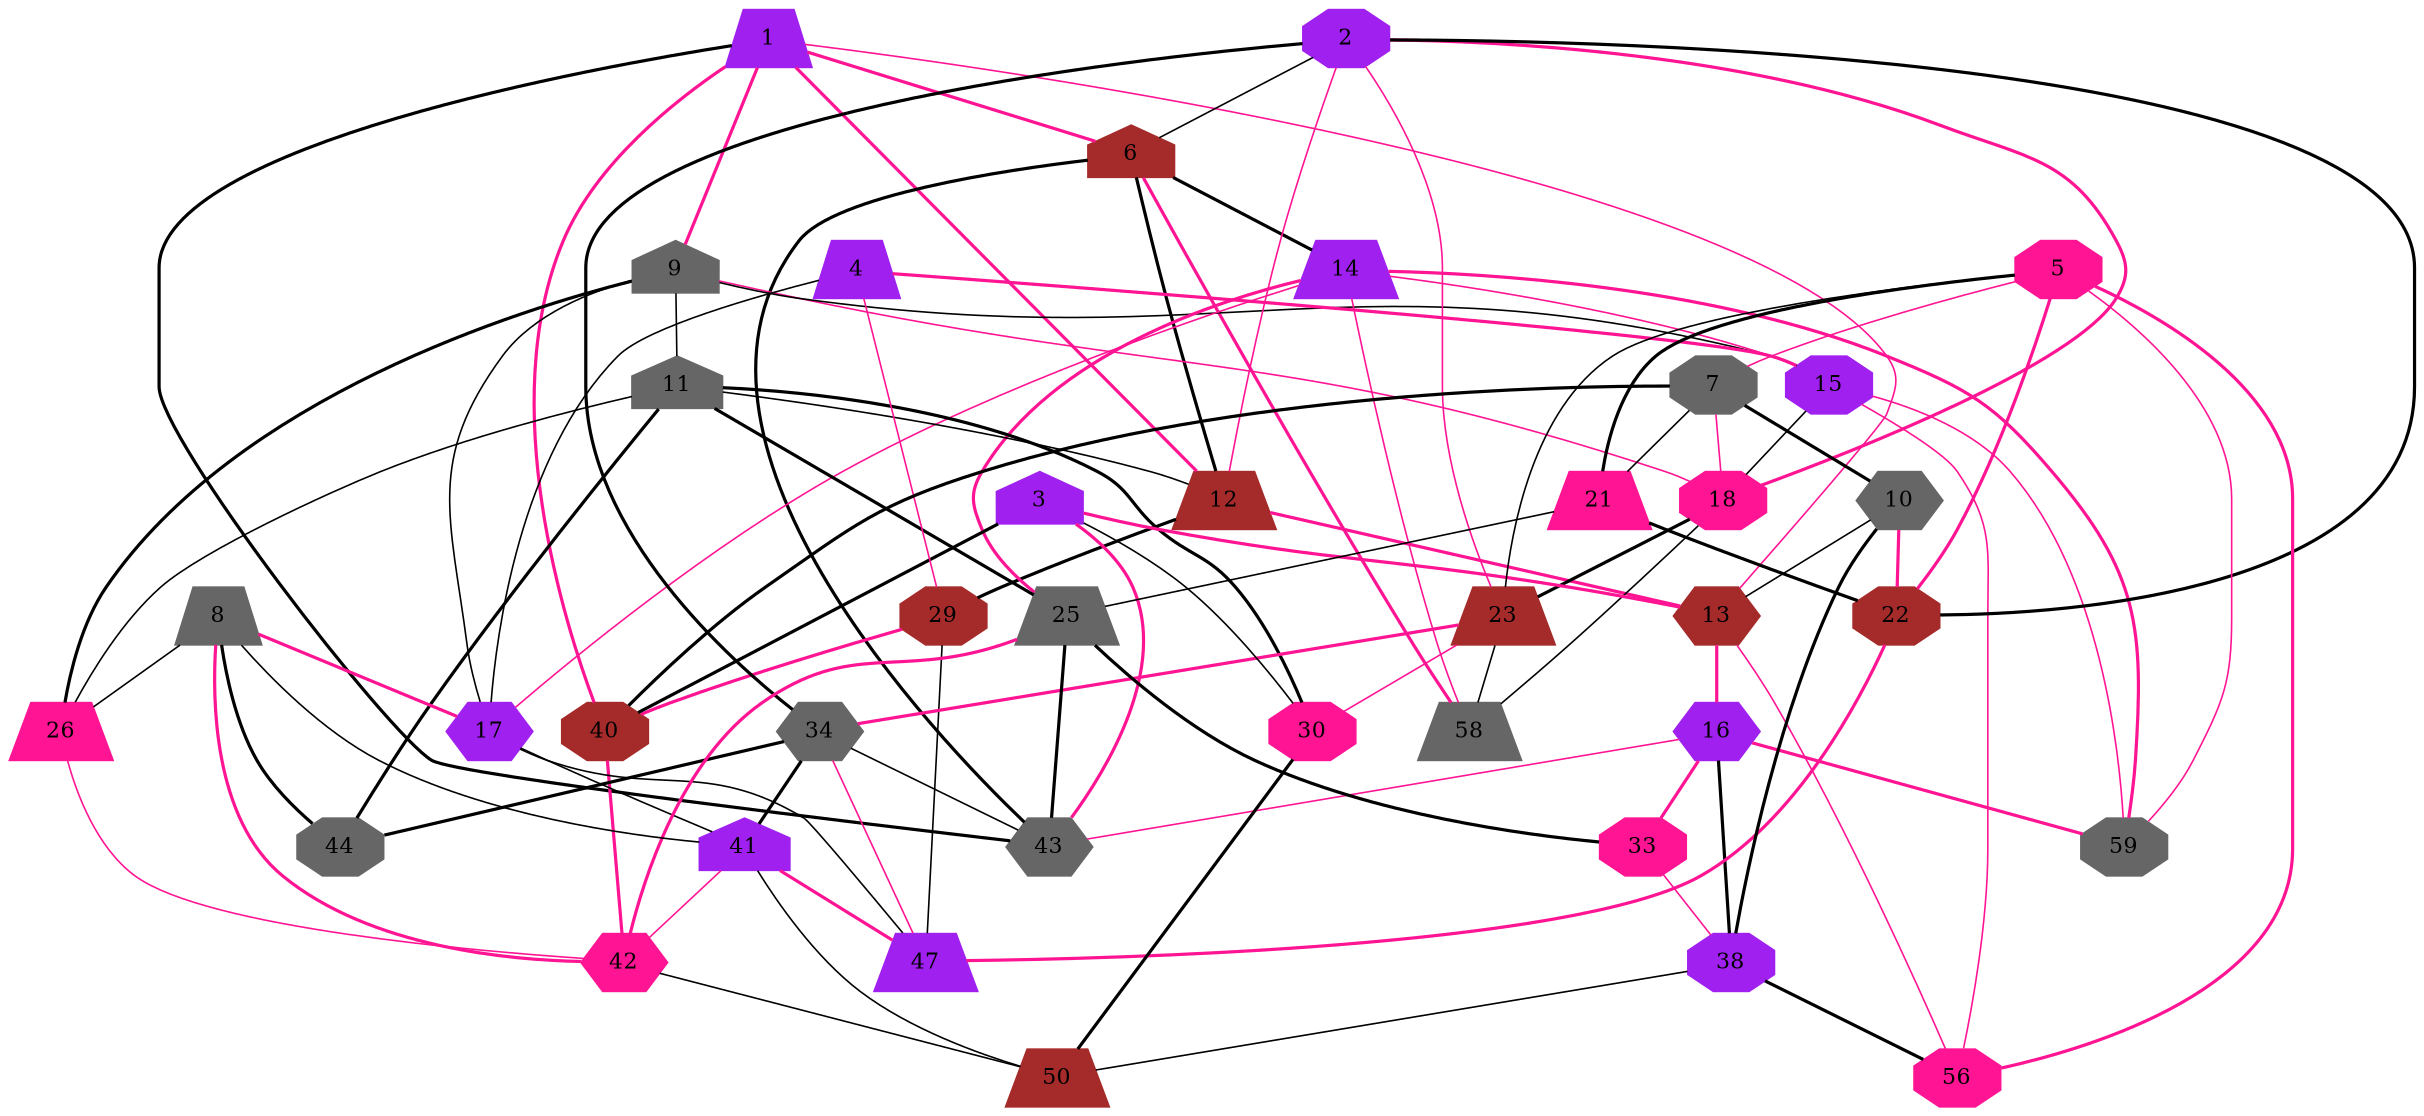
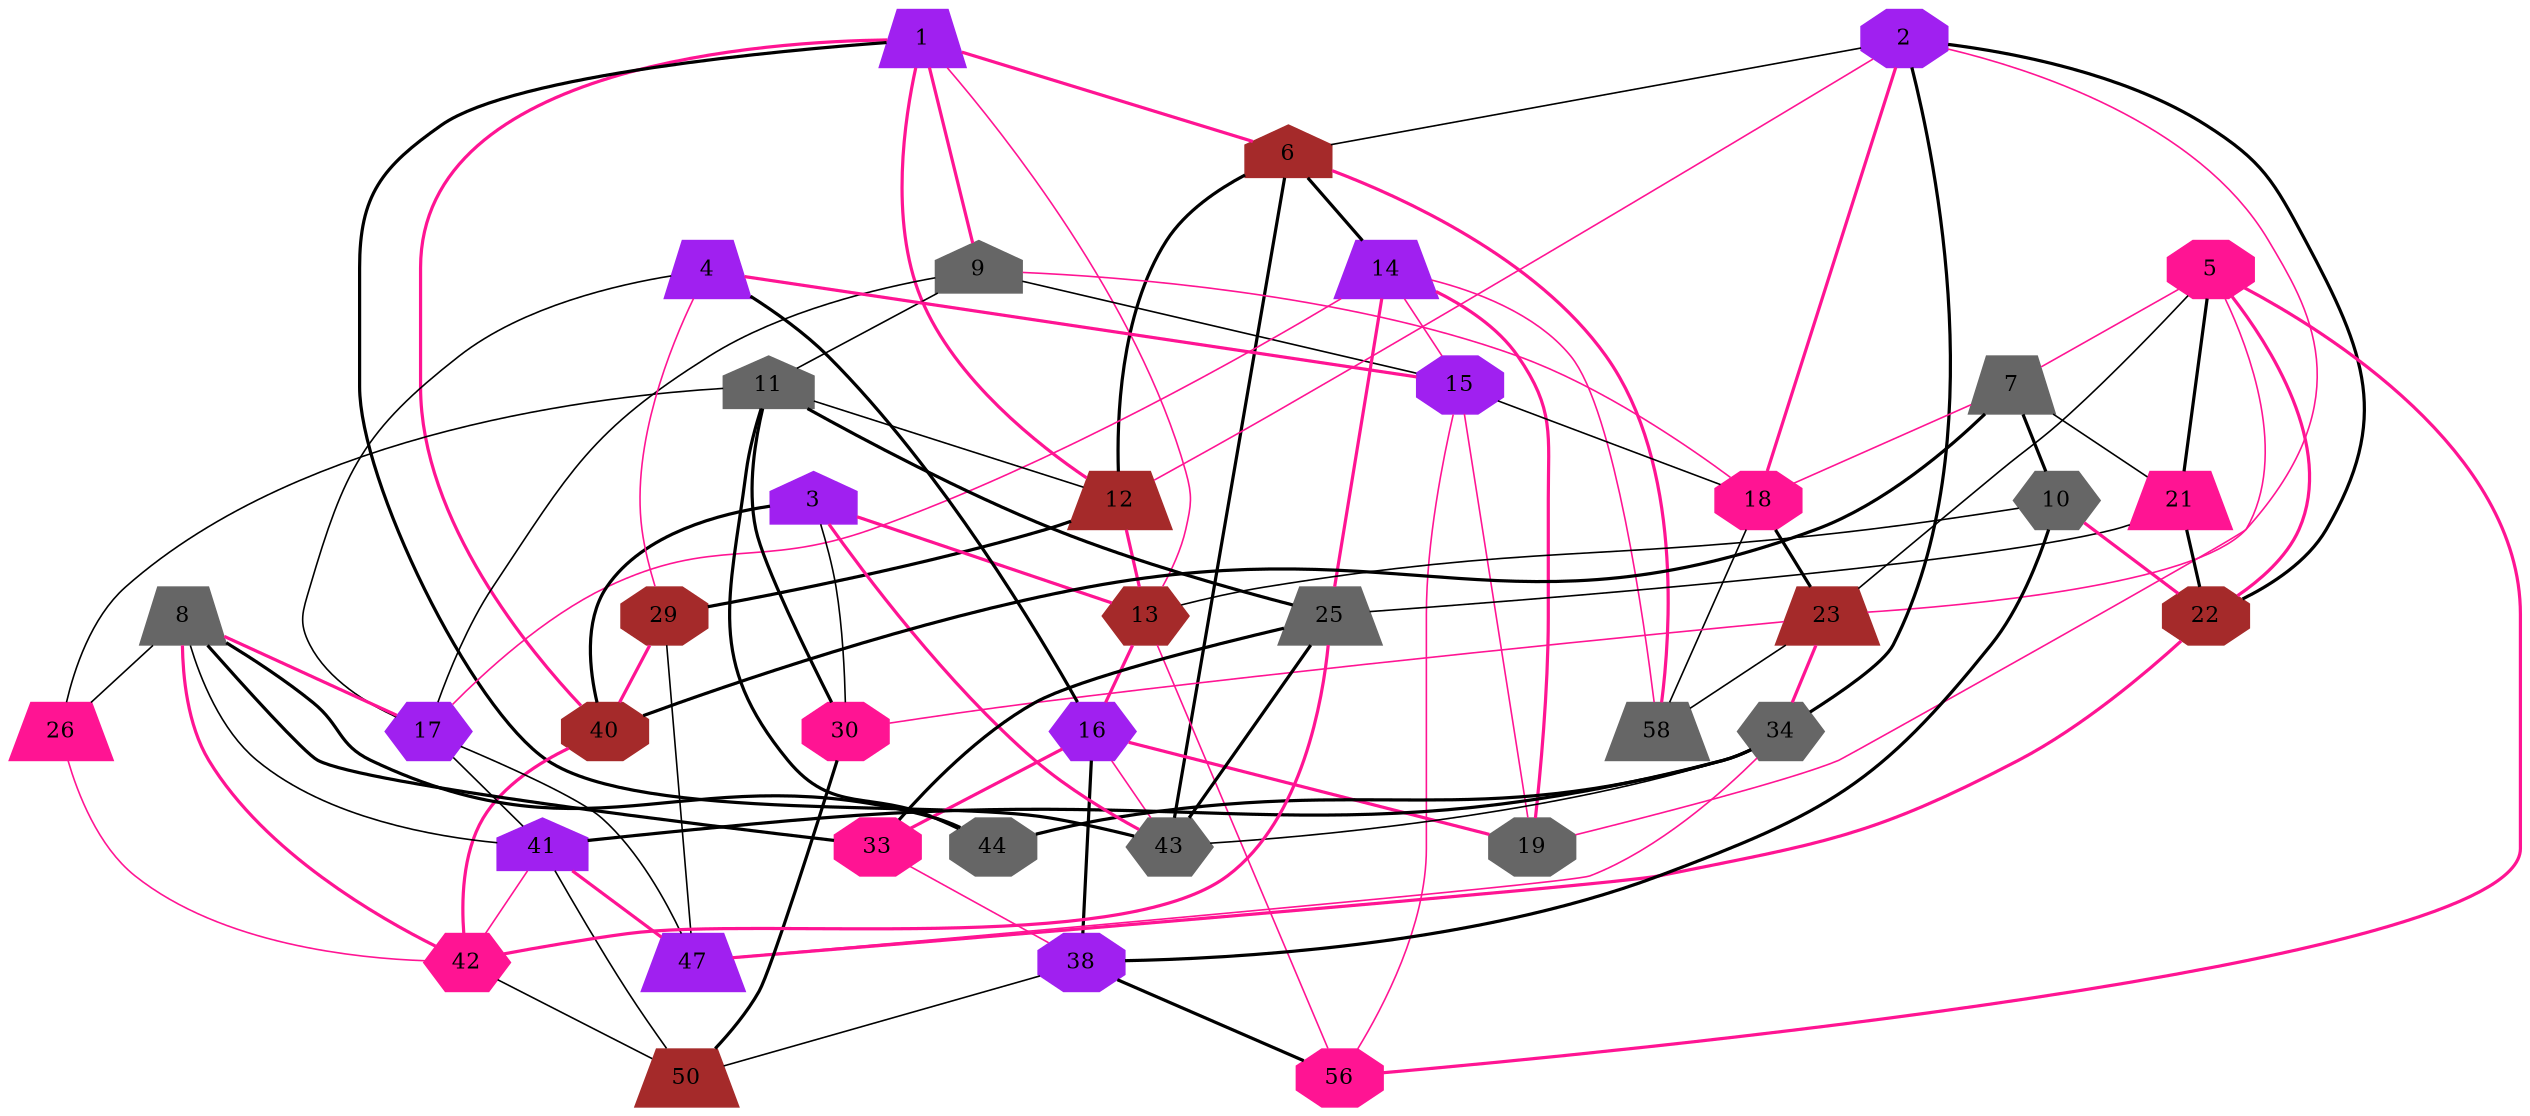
node "7": shape octagon -> trapezium
edge "9" -- "26": removed
edge "4" -- "16": added
edge "8" -- "33": added
node "59": label "59" -> "19"
